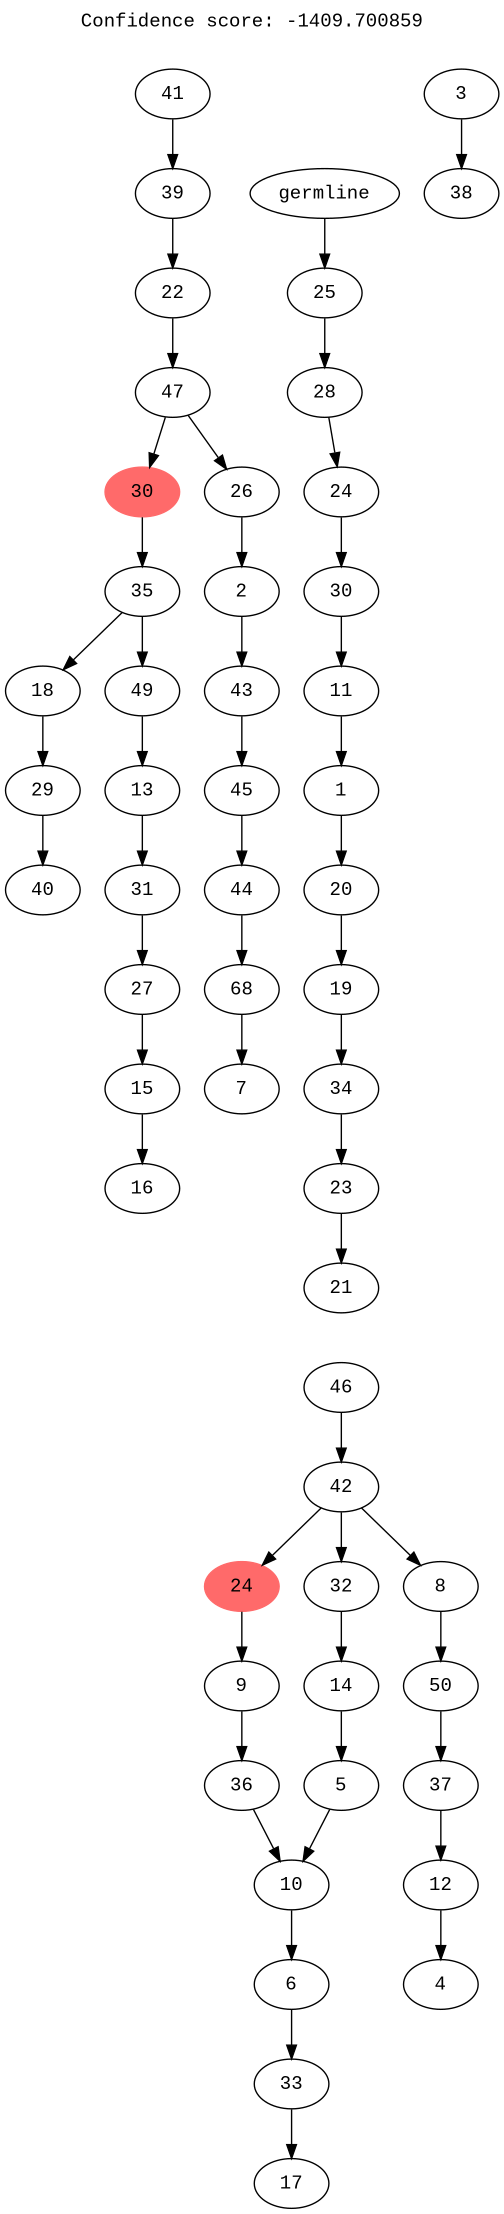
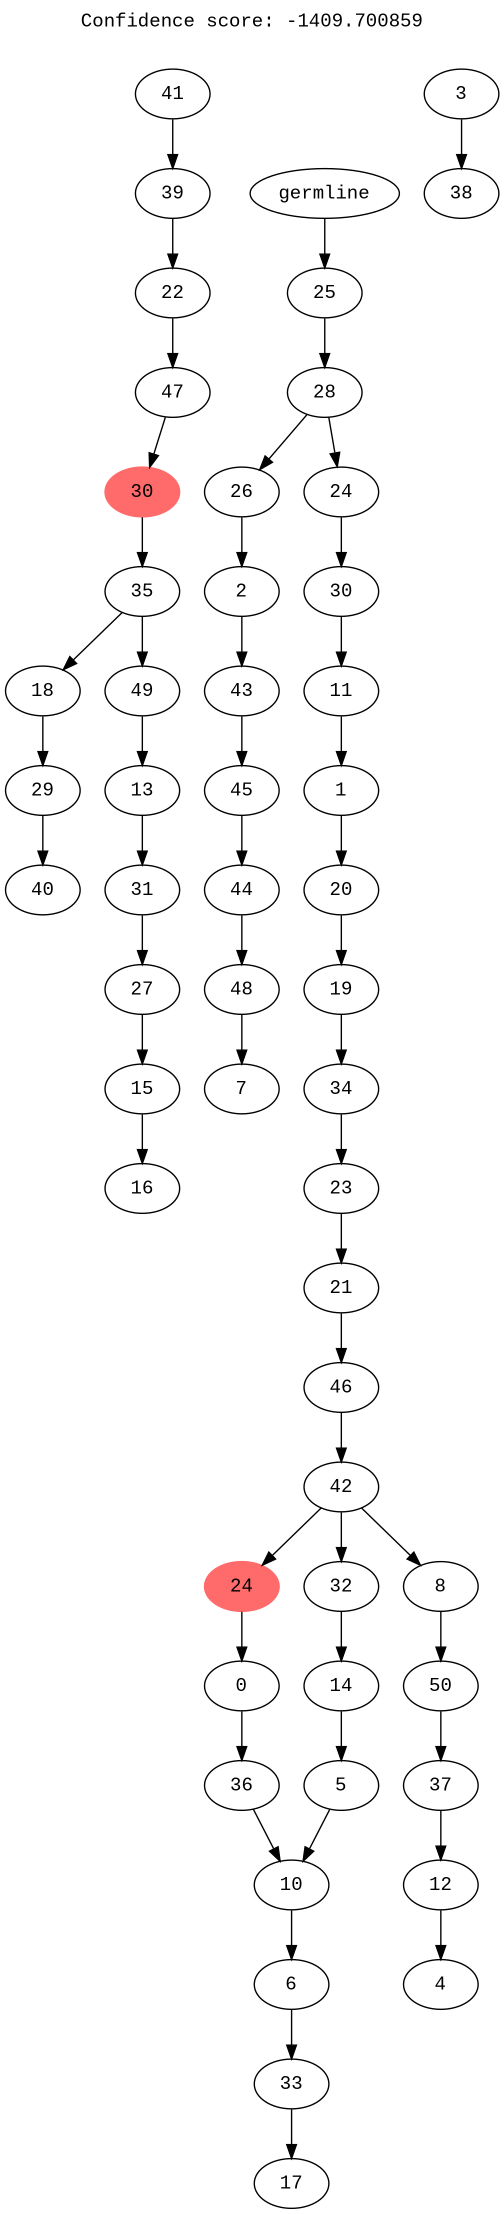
edge "47" -> "26": now "28" -> "26"
node "68": label "68" -> "48"
edge "21" -> "46": added
node "9": label "9" -> "0"
